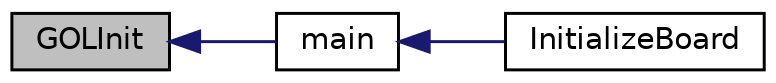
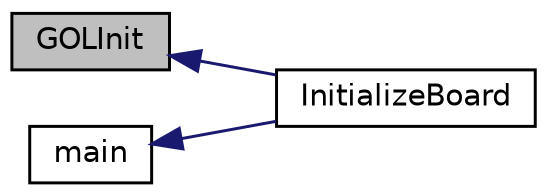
edge "main" -> "GOLInit": now "InitializeBoard" -> "GOLInit"
